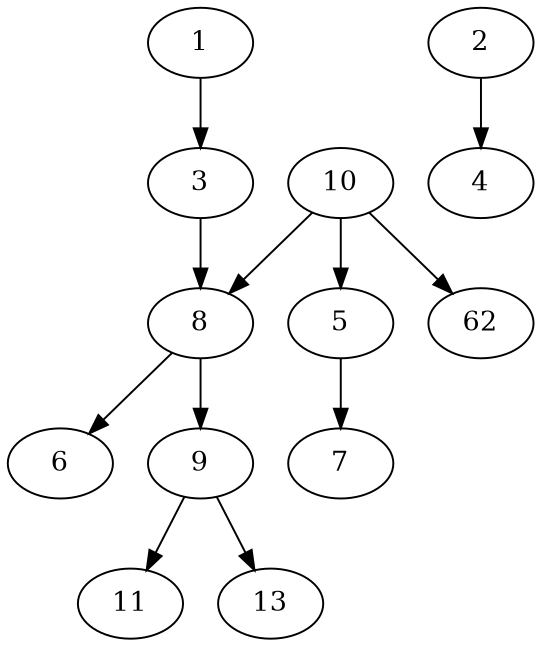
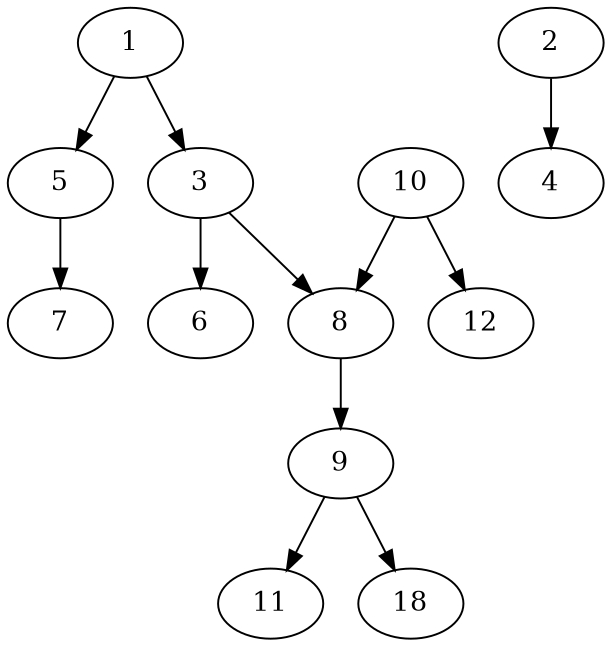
edge "10" -> "5": now "1" -> "5"
node "62": label "62" -> "12"
edge "8" -> "6": now "3" -> "6"
node "13": label "13" -> "18"
